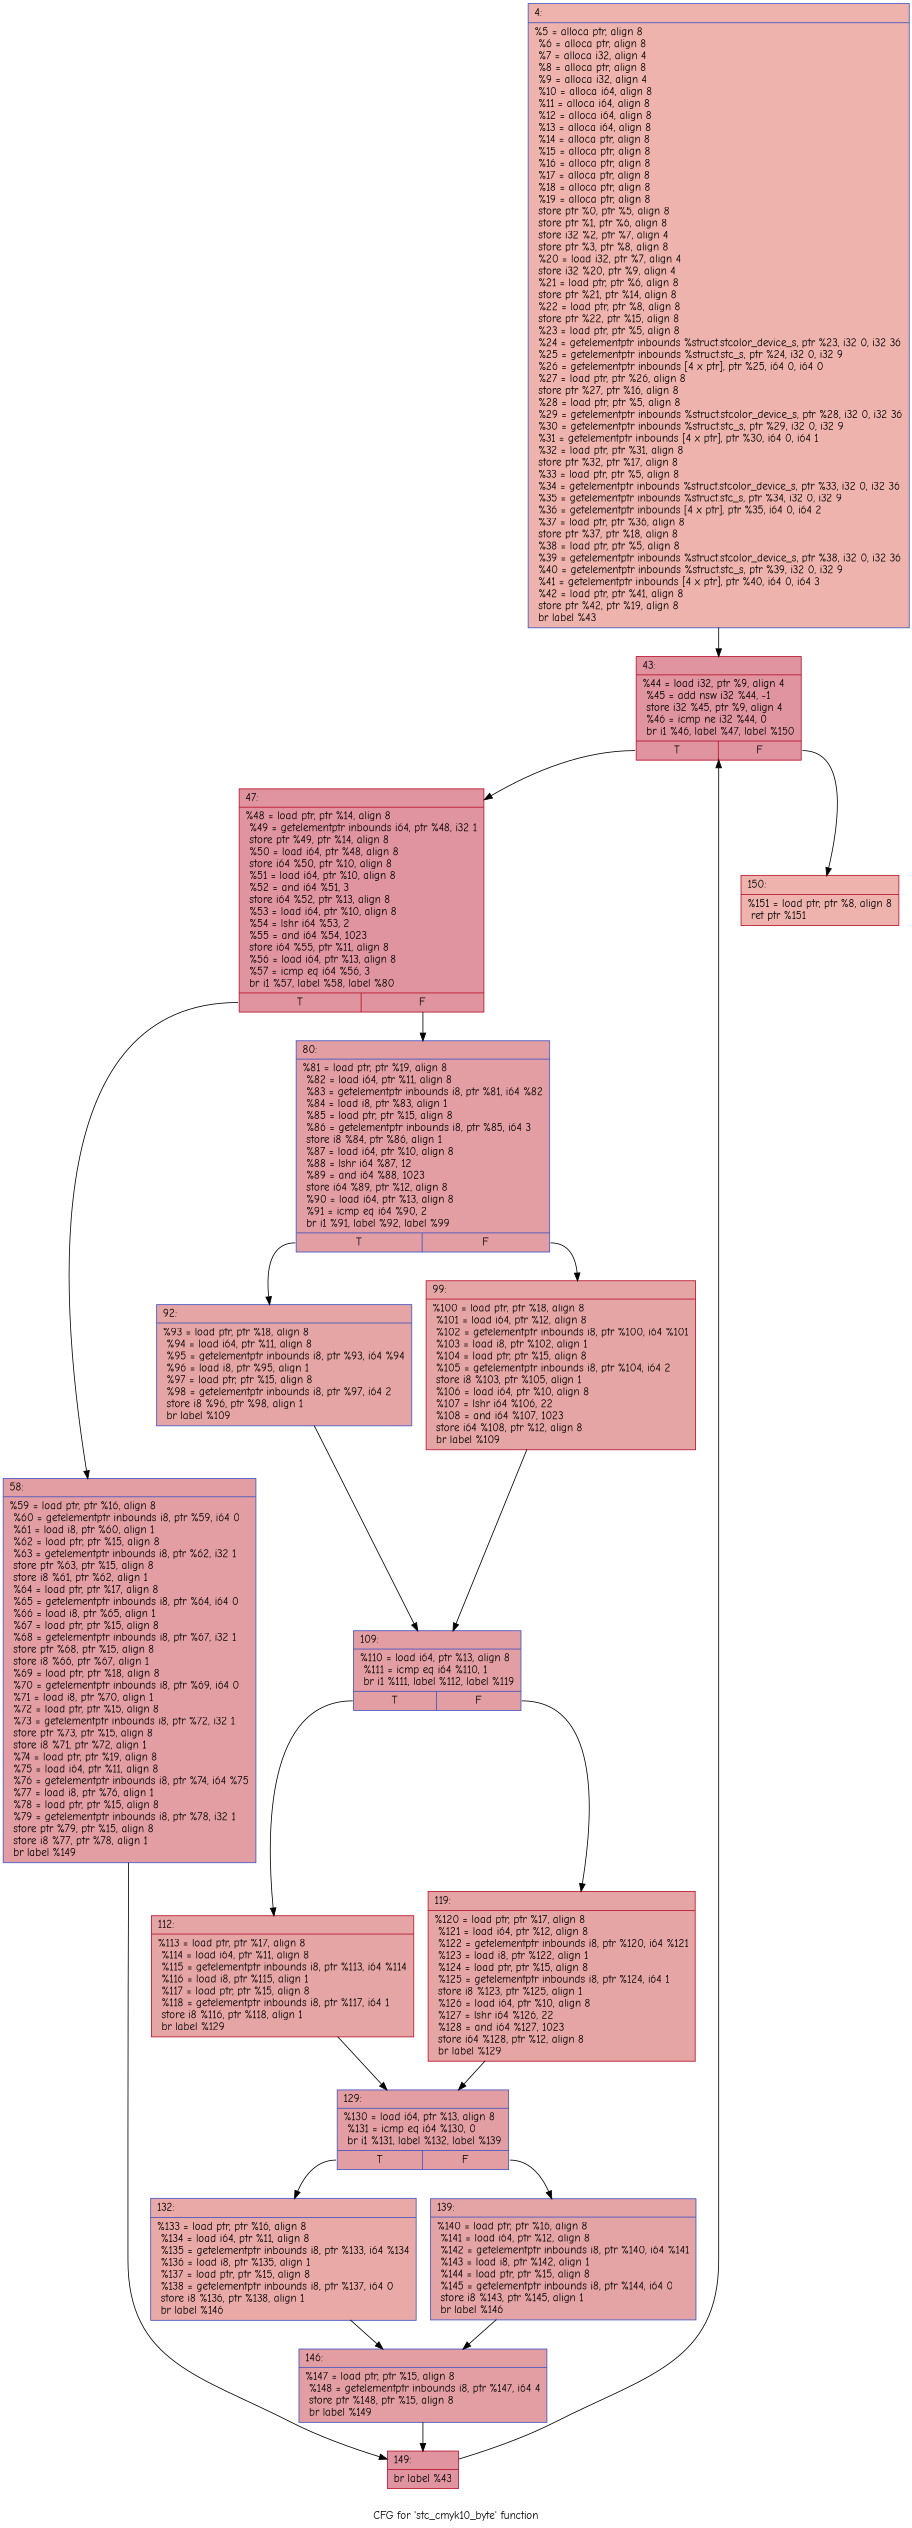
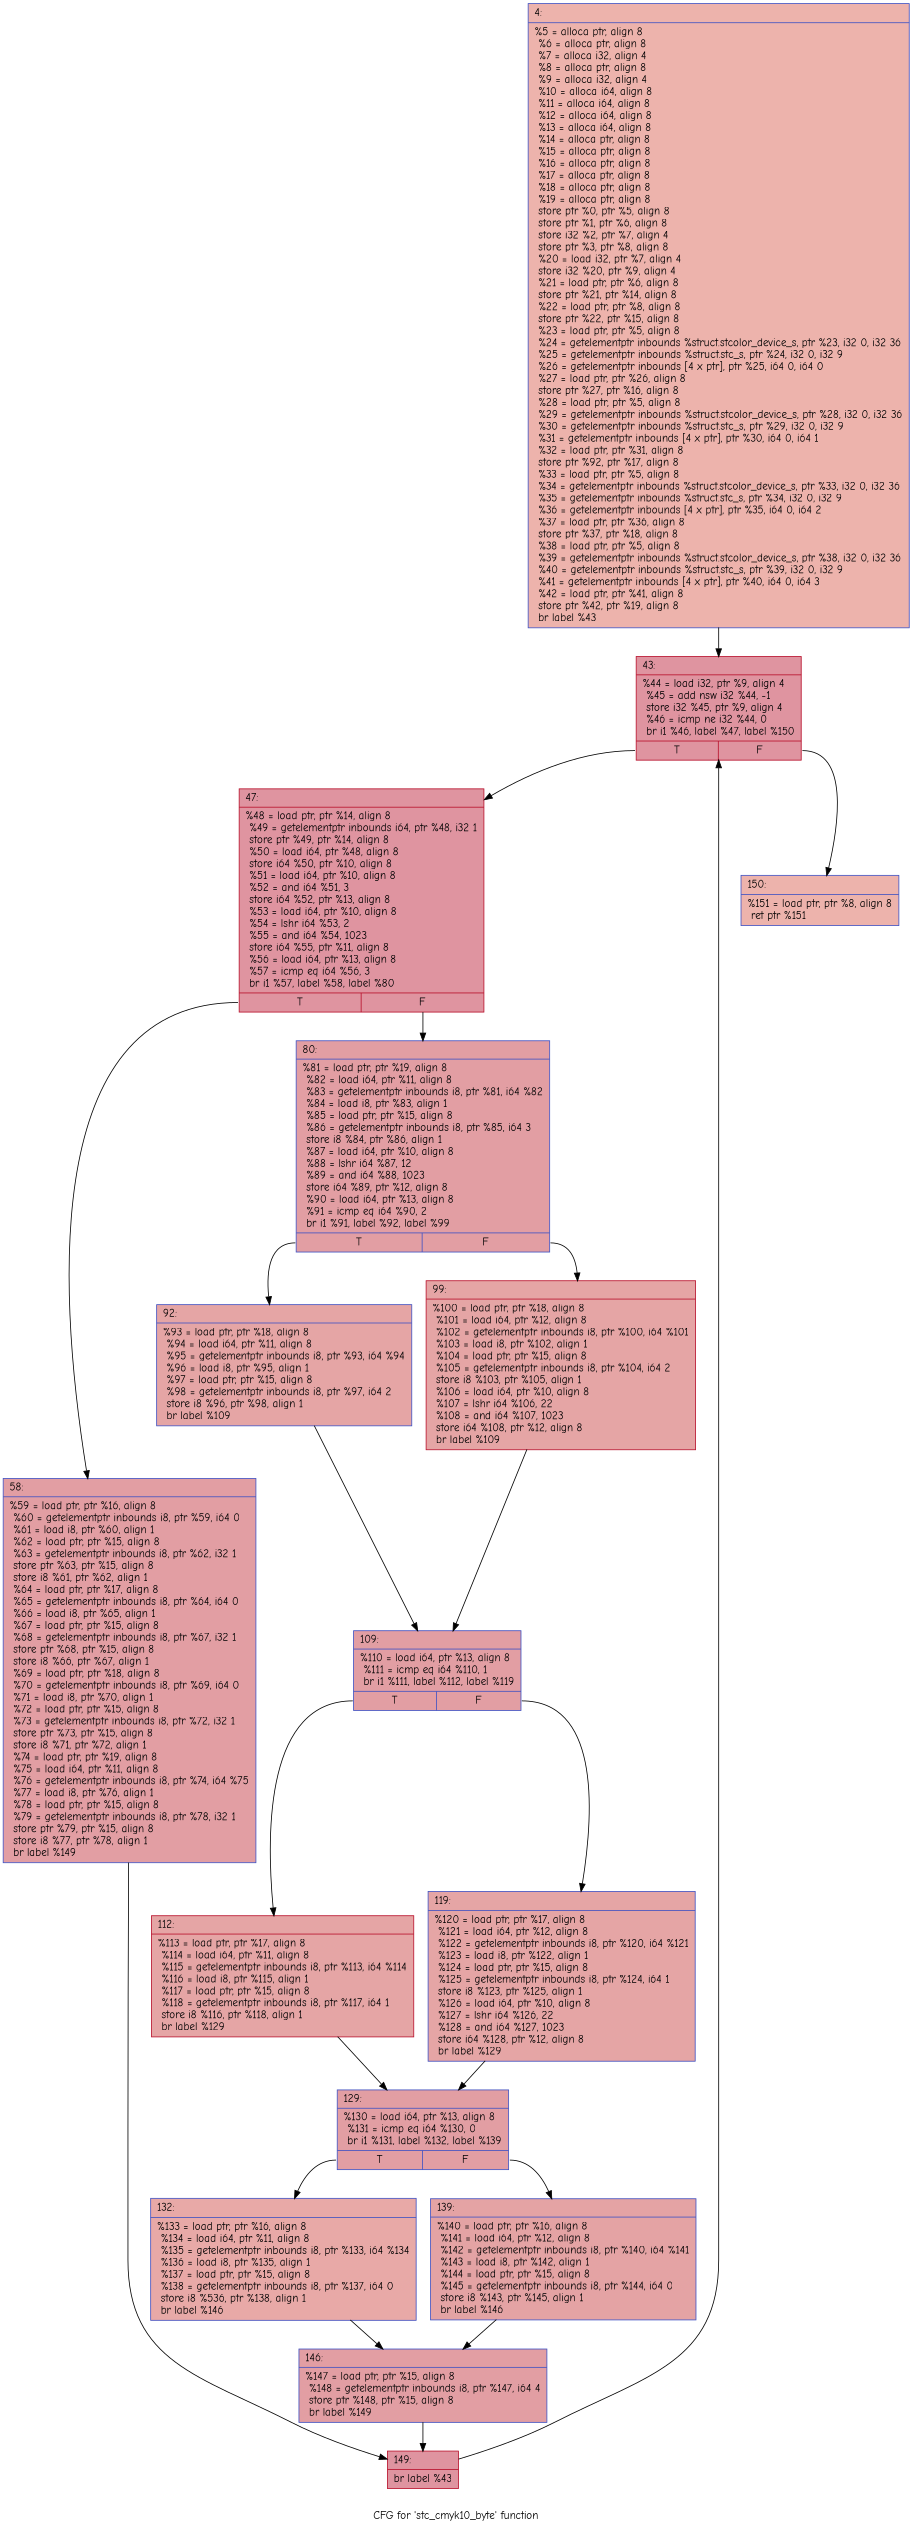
node "4:": text "store ptr %32, ptr %17, align 8" -> "store ptr %92, ptr %17, align 8"
node "150:": color #b70d28ff -> #3d50c3ff
node "119:": color #b70d28ff -> #3d50c3ff
node "132:": text "store i8 %136, ptr %138, align 1" -> "store i8 %536, ptr %138, align 1"
